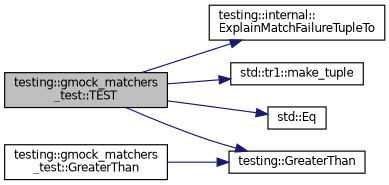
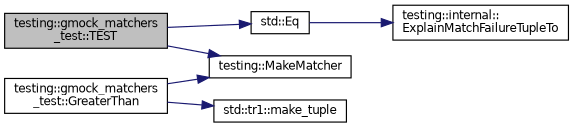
edge "testing::gmock_matchers _test::TEST" -> "testing::internal:: ExplainMatchFailureTupleTo": now "std::Eq" -> "testing::internal:: ExplainMatchFailureTupleTo"
edge "testing::gmock_matchers _test::TEST" -> "std::tr1::make_tuple": now "testing::gmock_matchers _test::GreaterThan" -> "std::tr1::make_tuple"
node "testing::GreaterThan": label "testing::GreaterThan" -> "testing::MakeMatcher"
